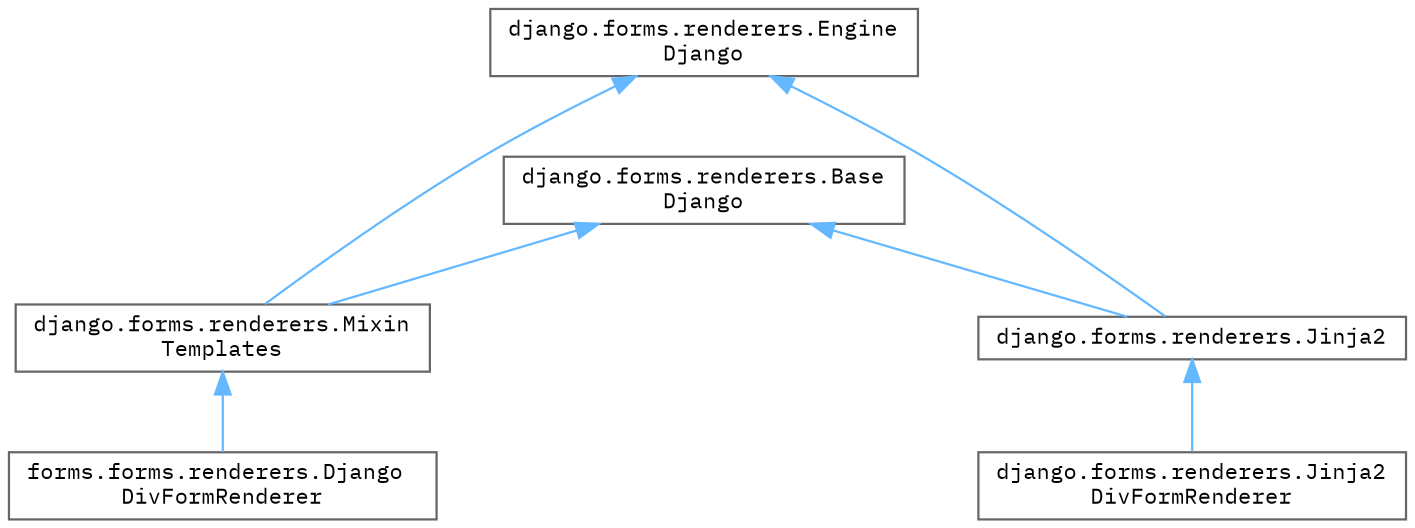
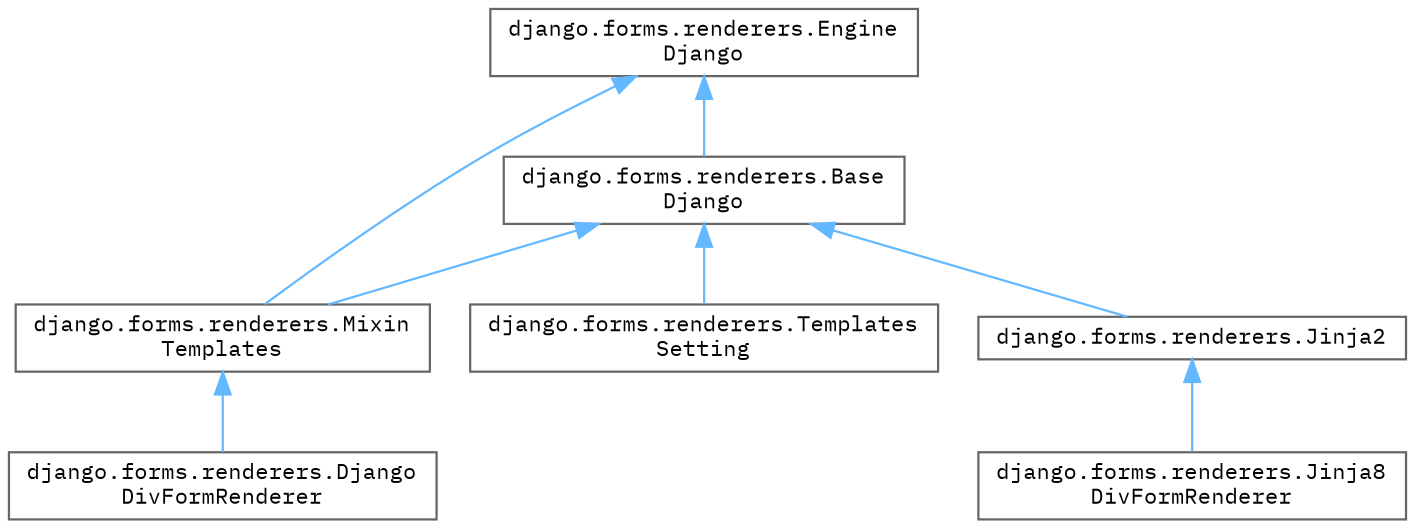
edge "django.forms.renderers.Jinja2" -> "django.forms.renderers.Engine Django": now "django.forms.renderers.Base Django" -> "django.forms.renderers.Engine Django"
node "django.forms.renderers.Templates Setting": added
node "forms.forms.renderers.Django DivFormRenderer": label "forms.forms.renderers.Django DivFormRenderer" -> "django.forms.renderers.Django DivFormRenderer"
node "django.forms.renderers.Jinja2 DivFormRenderer": label "django.forms.renderers.Jinja2 DivFormRenderer" -> "django.forms.renderers.Jinja8 DivFormRenderer"
